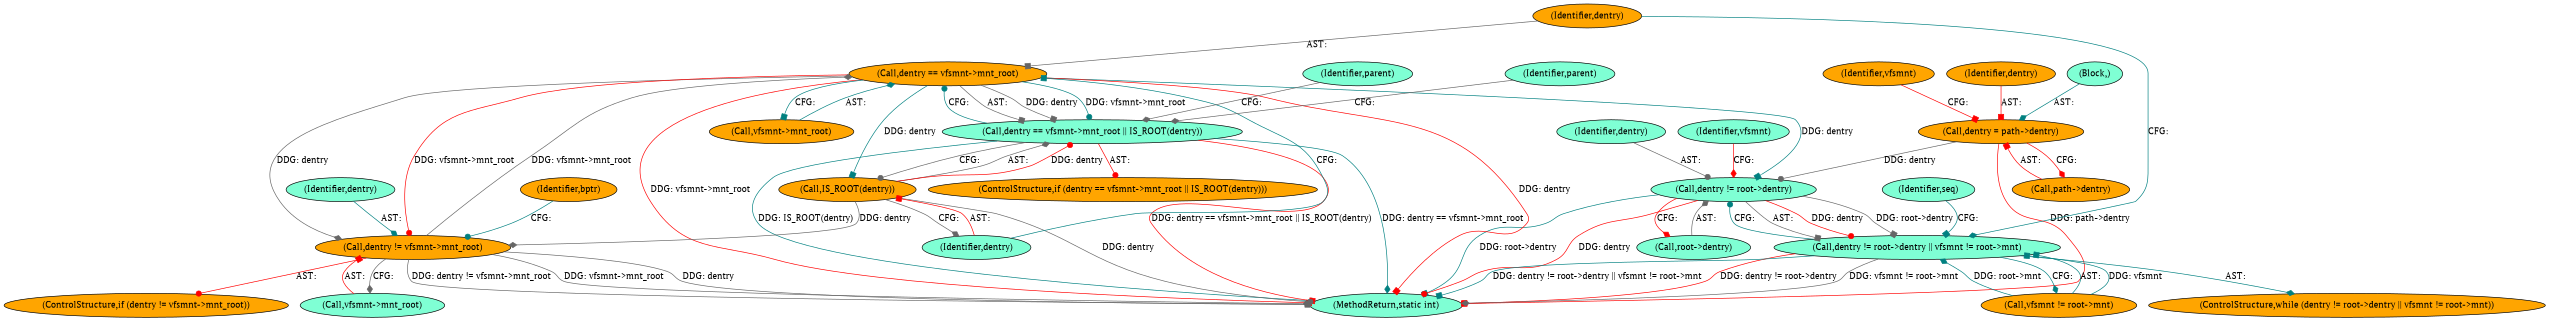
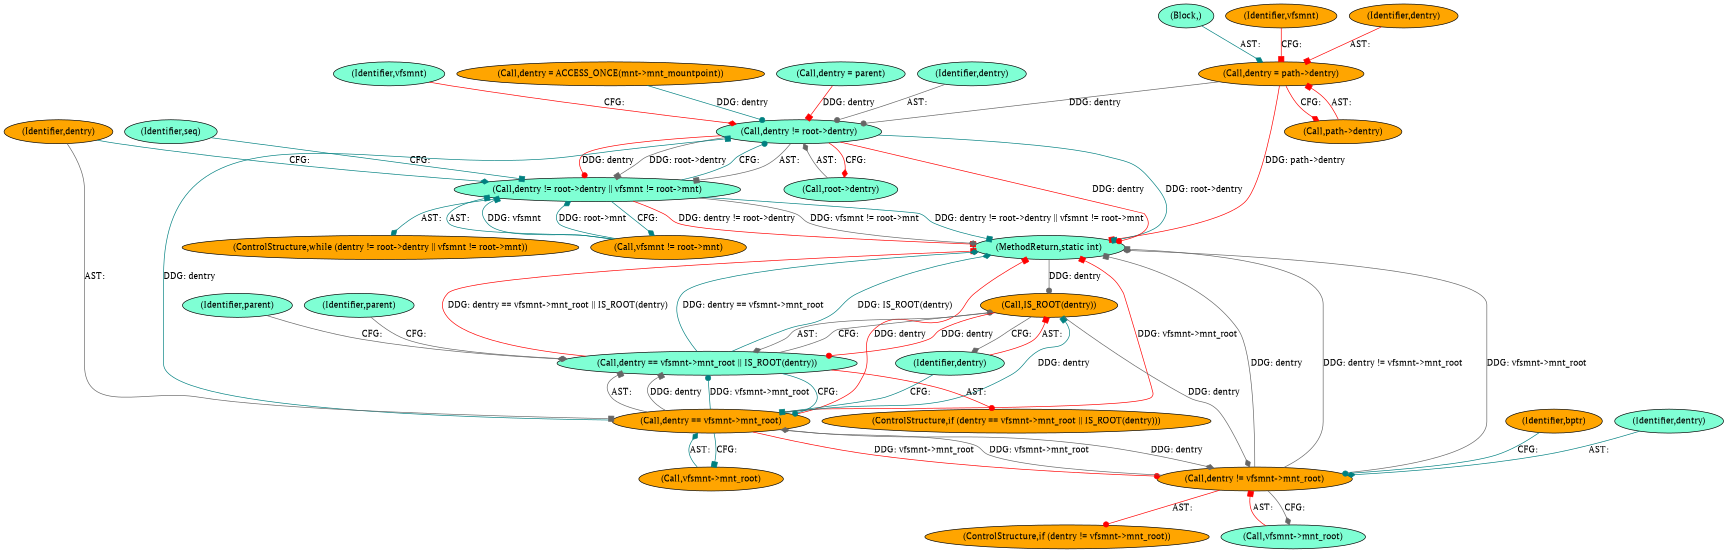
node "(Call,dentry = ACCESS_ONCE(mnt->mnt_mountpoint))": added
node "(Call,dentry = parent)": added
edge "(Call,IS_ROOT(dentry))" -> "(MethodReturn,static int)": reversed
